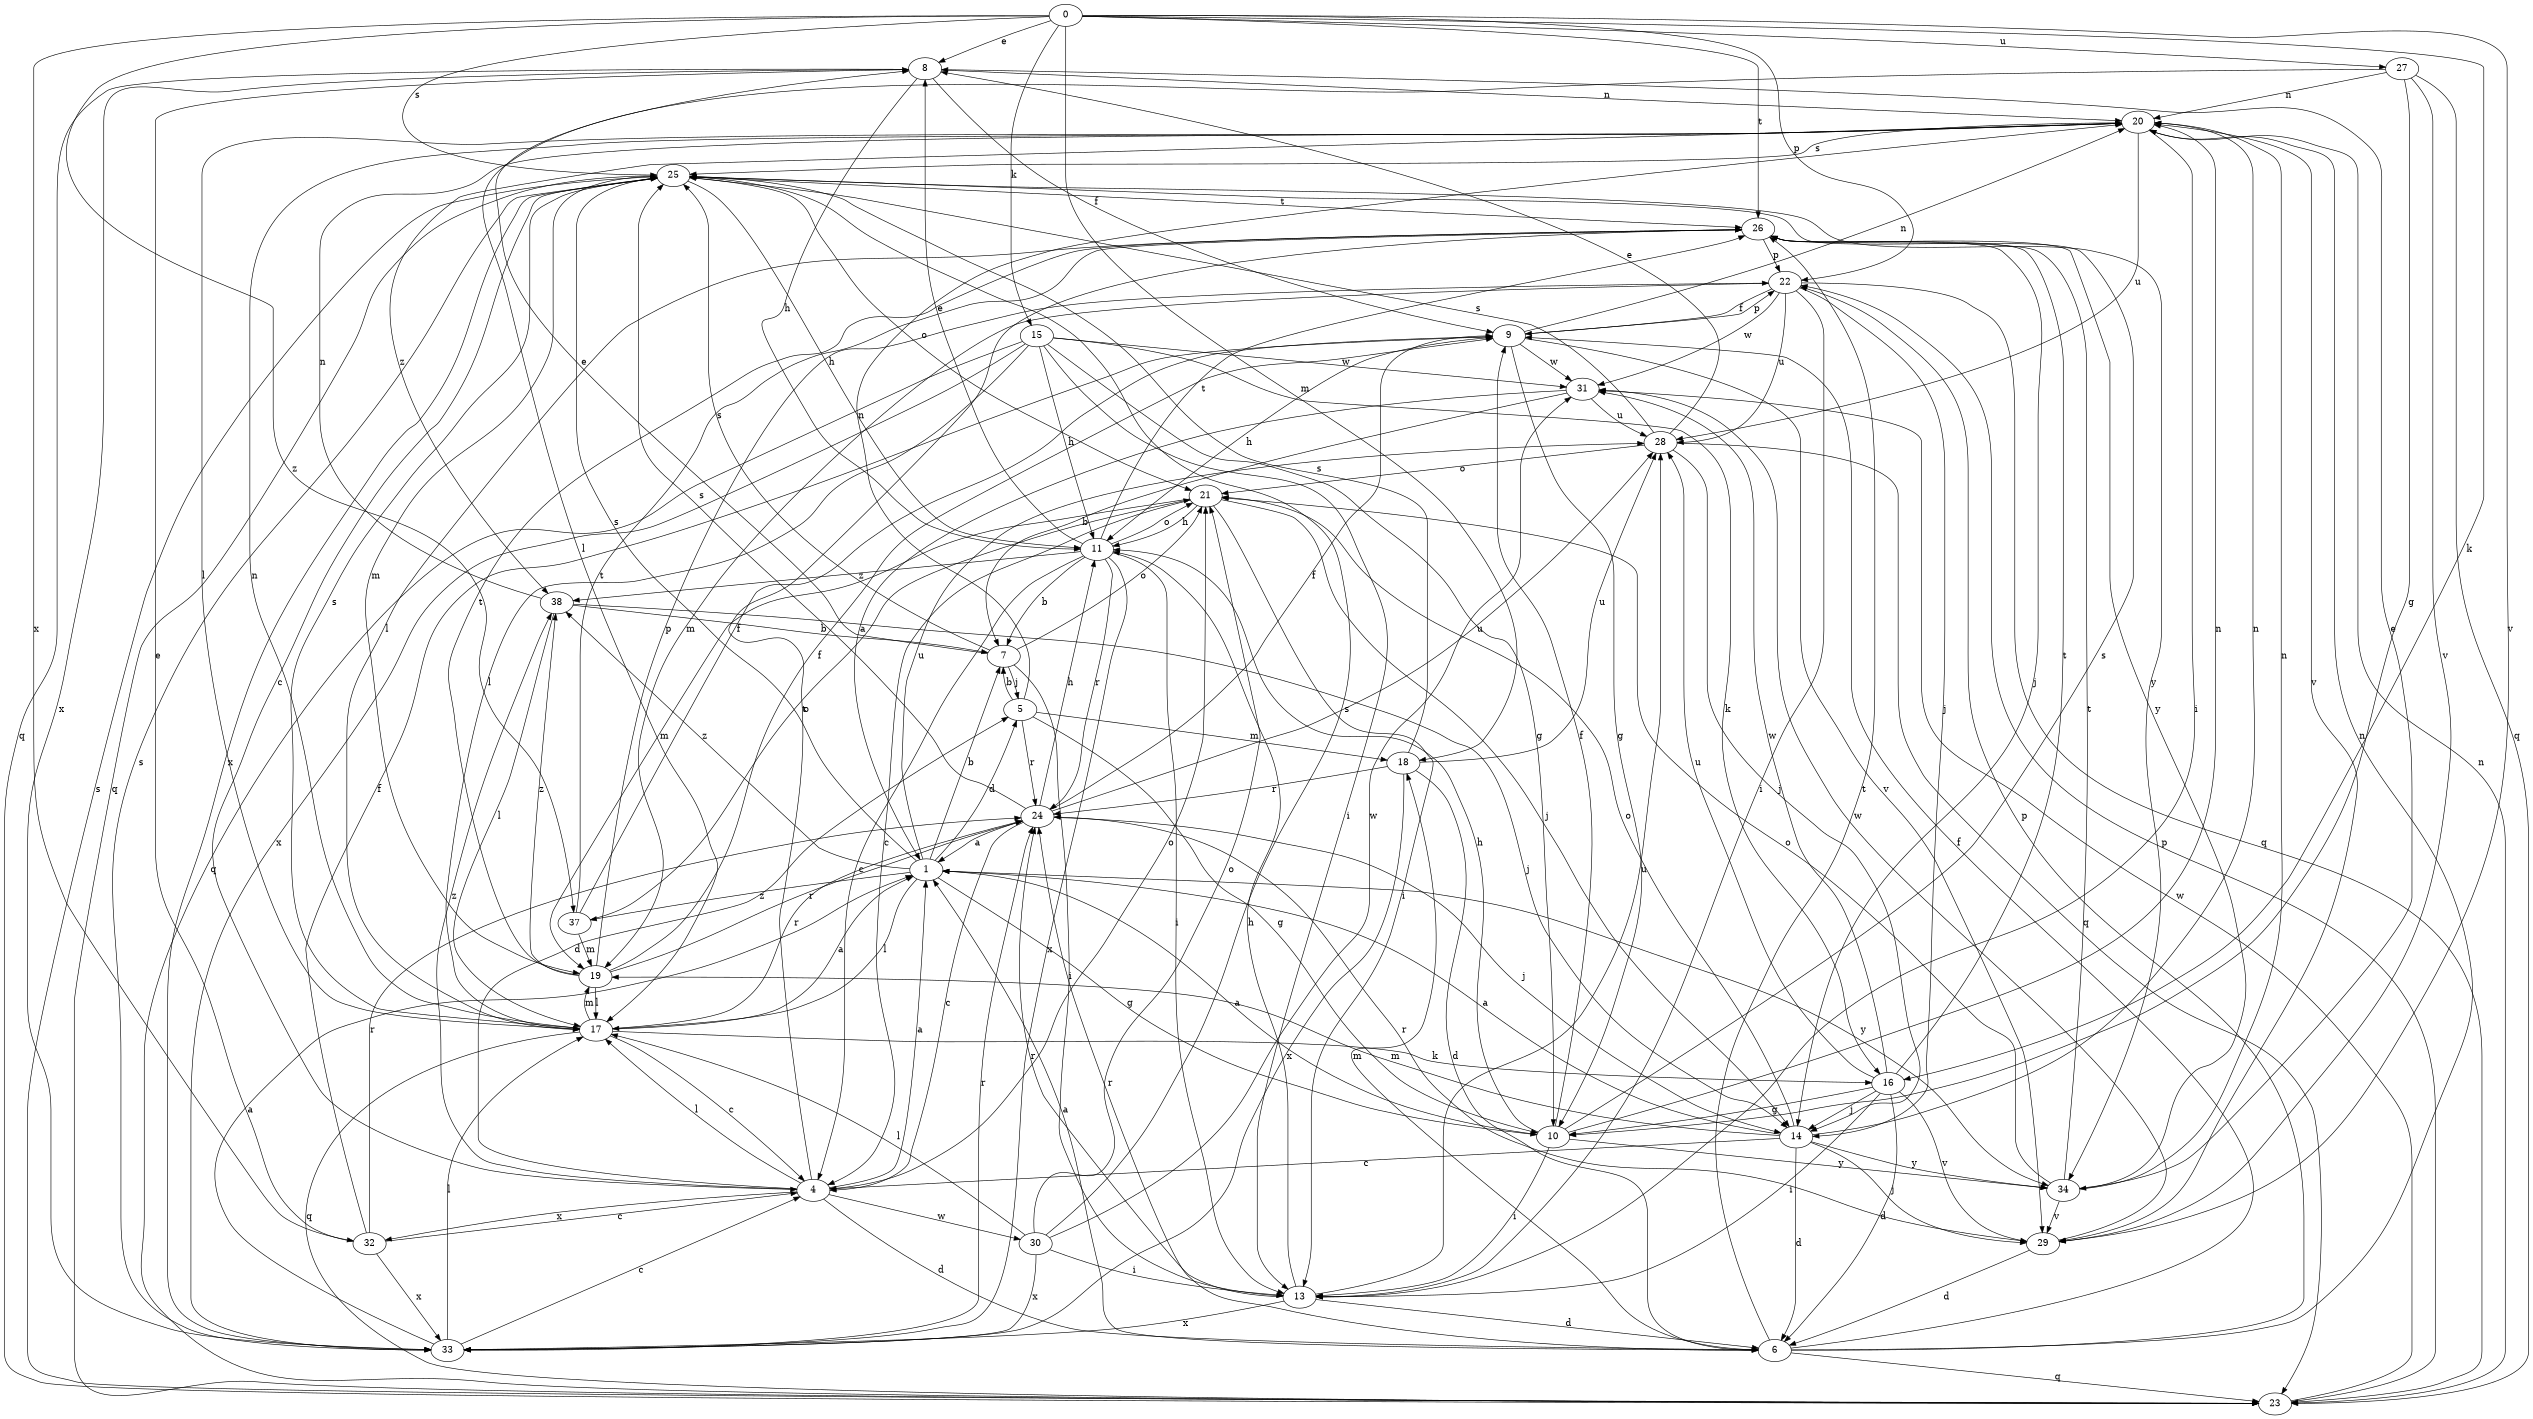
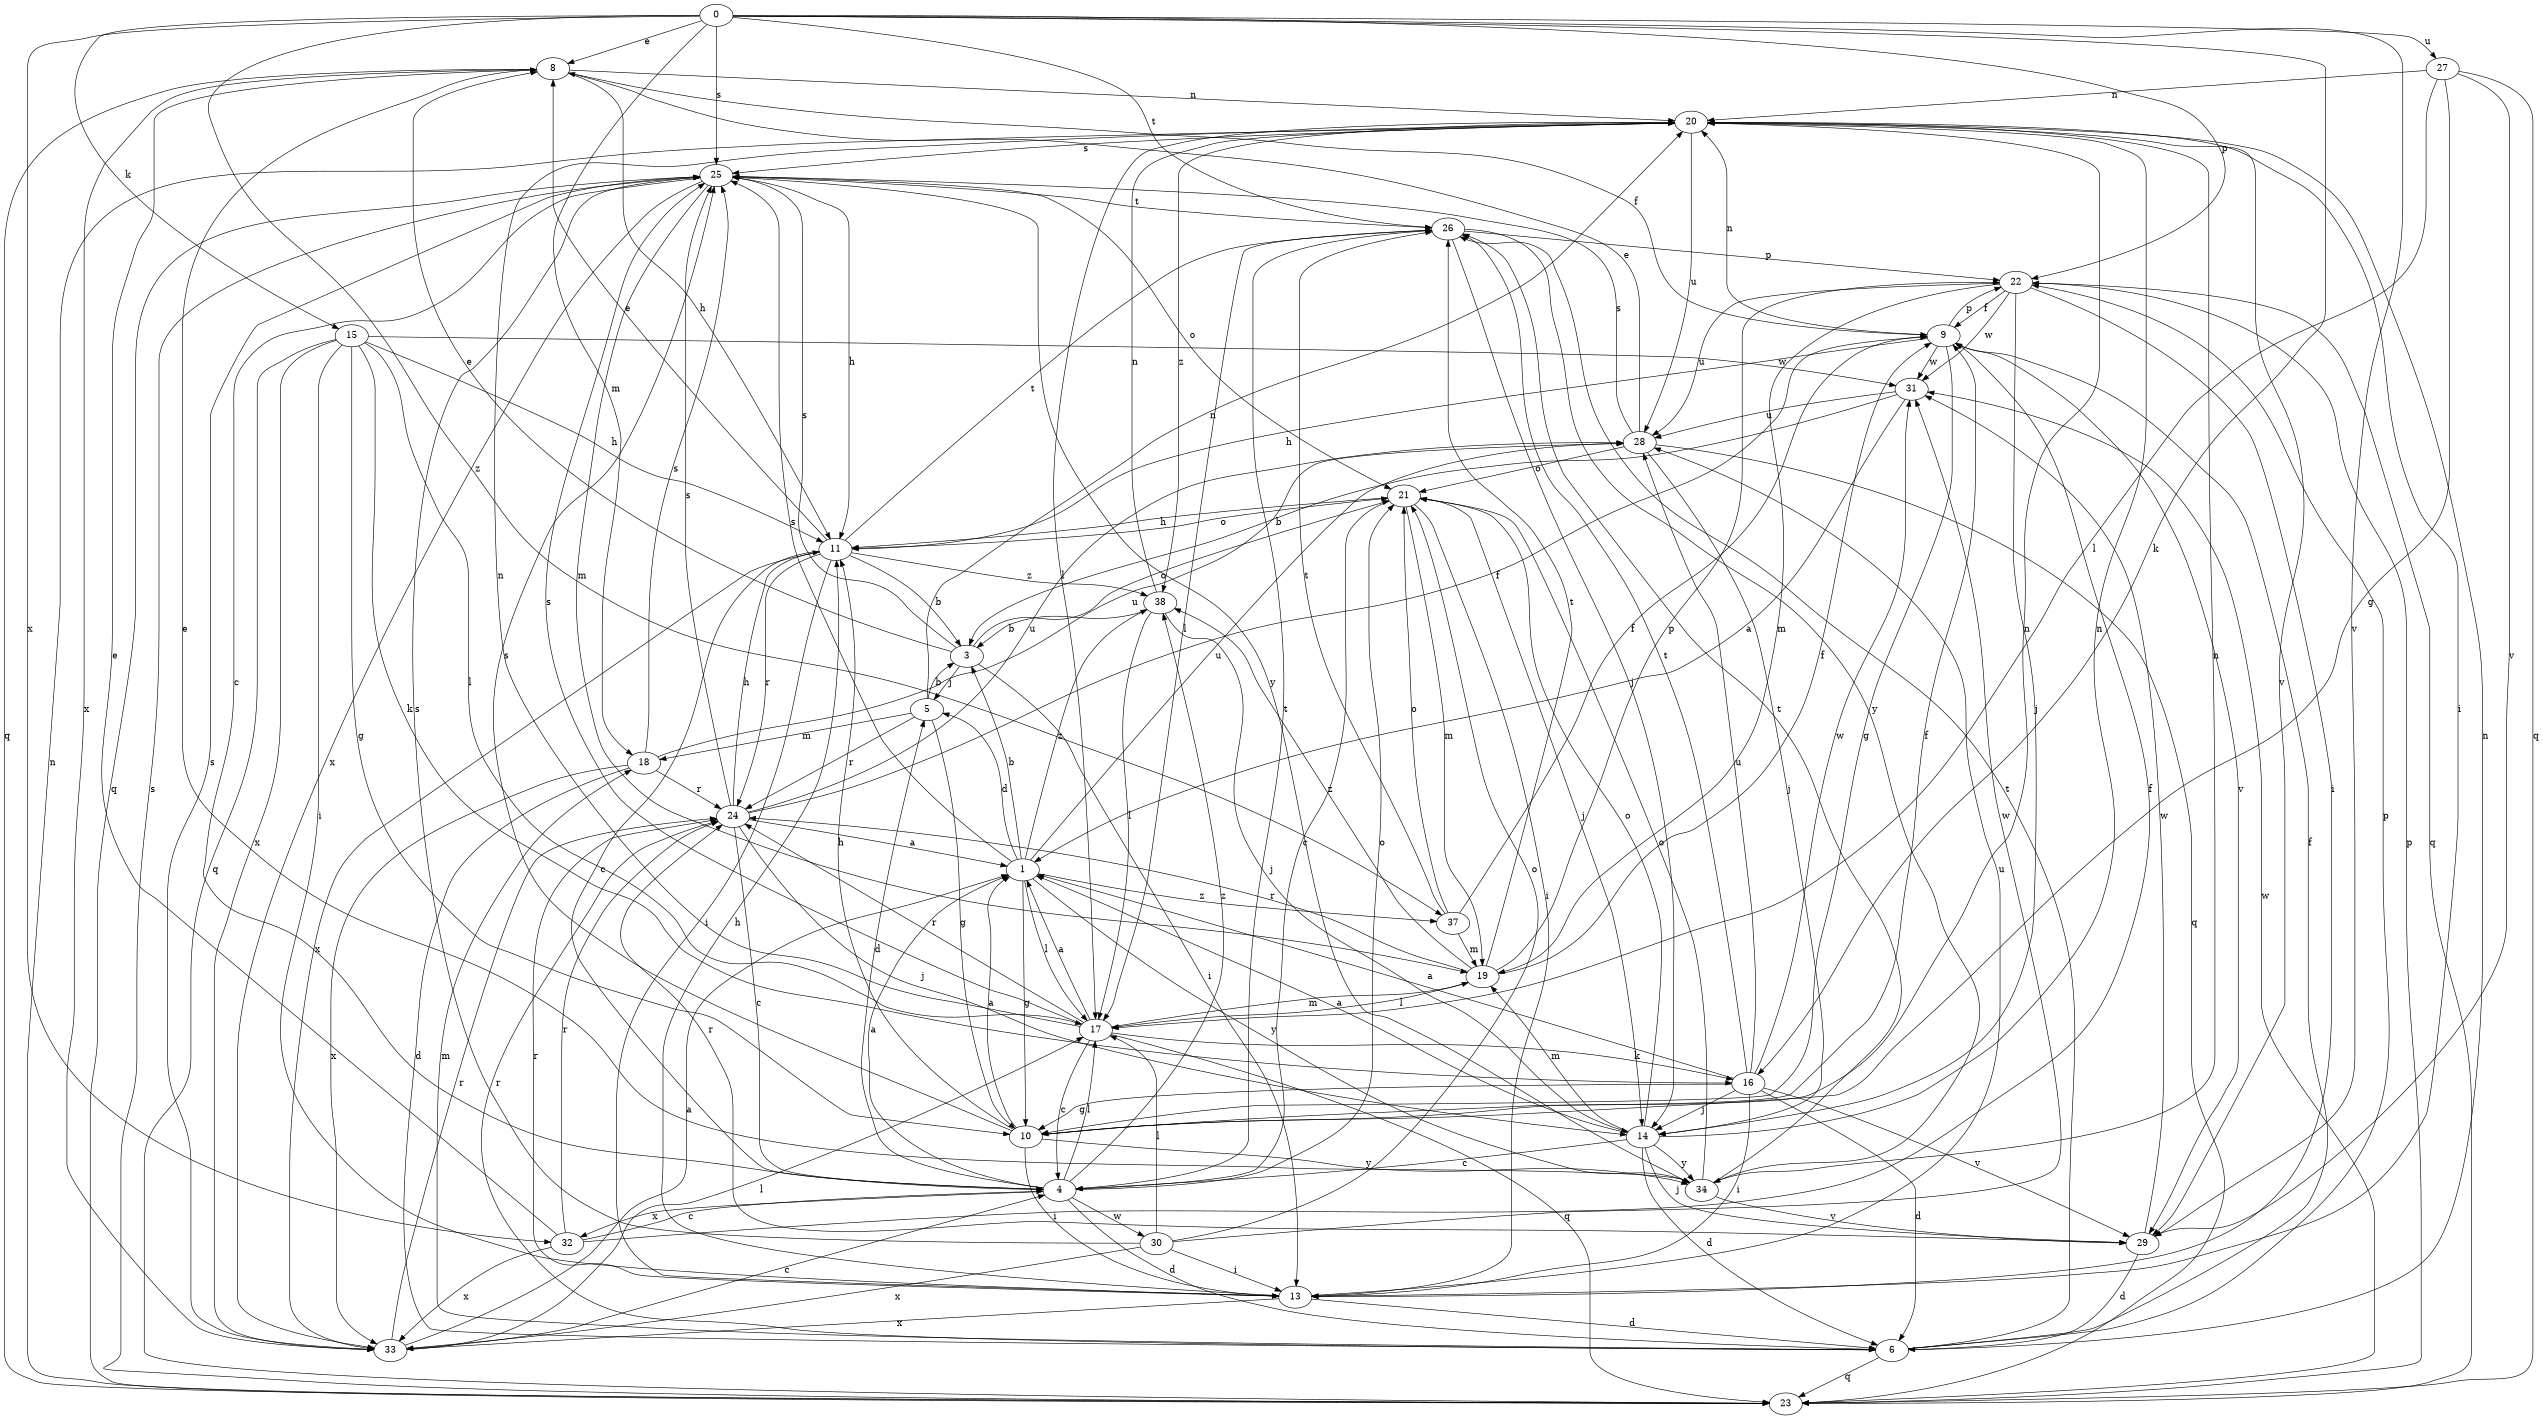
node "7": label "7" -> "3"
edge "6" -> "1": now "16" -> "1"
